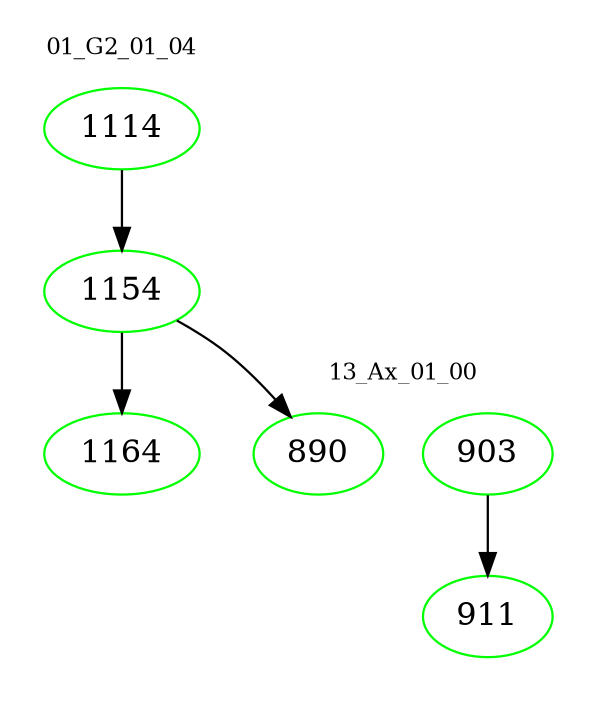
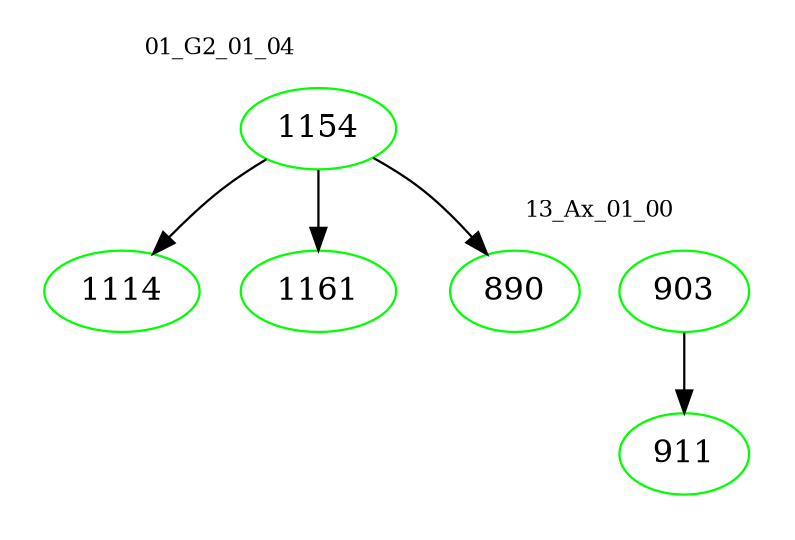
edge "1114" -> "1154": reversed
node "1164": label "1164" -> "1161"
